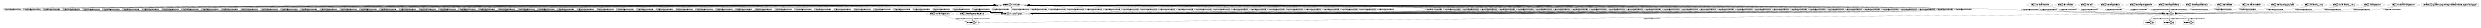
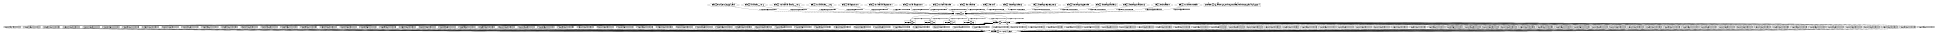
node "File##/usr/local/lib/libstdc++.so.6": added
edge "Process##20" -> "NetPeer##0.0.0.0:3000": added, label "1728220008000000000"
edge "File##/home/app/express-new.js" -> "Process##24": now "File##/home/app/express-new.js" -> "Process##20"
edge "File##/usr/lib/libgcc_s.so.1" -> "Process##24": now "File##/usr/lib/libgcc_s.so.1" -> "Process##20"
